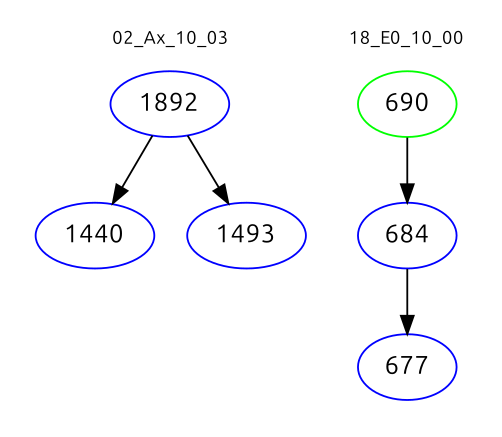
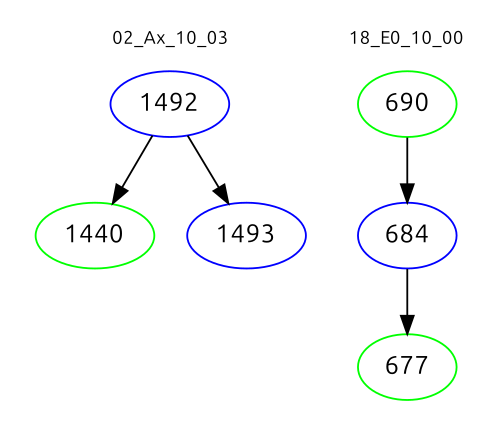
node "1892": label "1892" -> "1492"
node "1440": color blue -> green
node "677": color blue -> green
